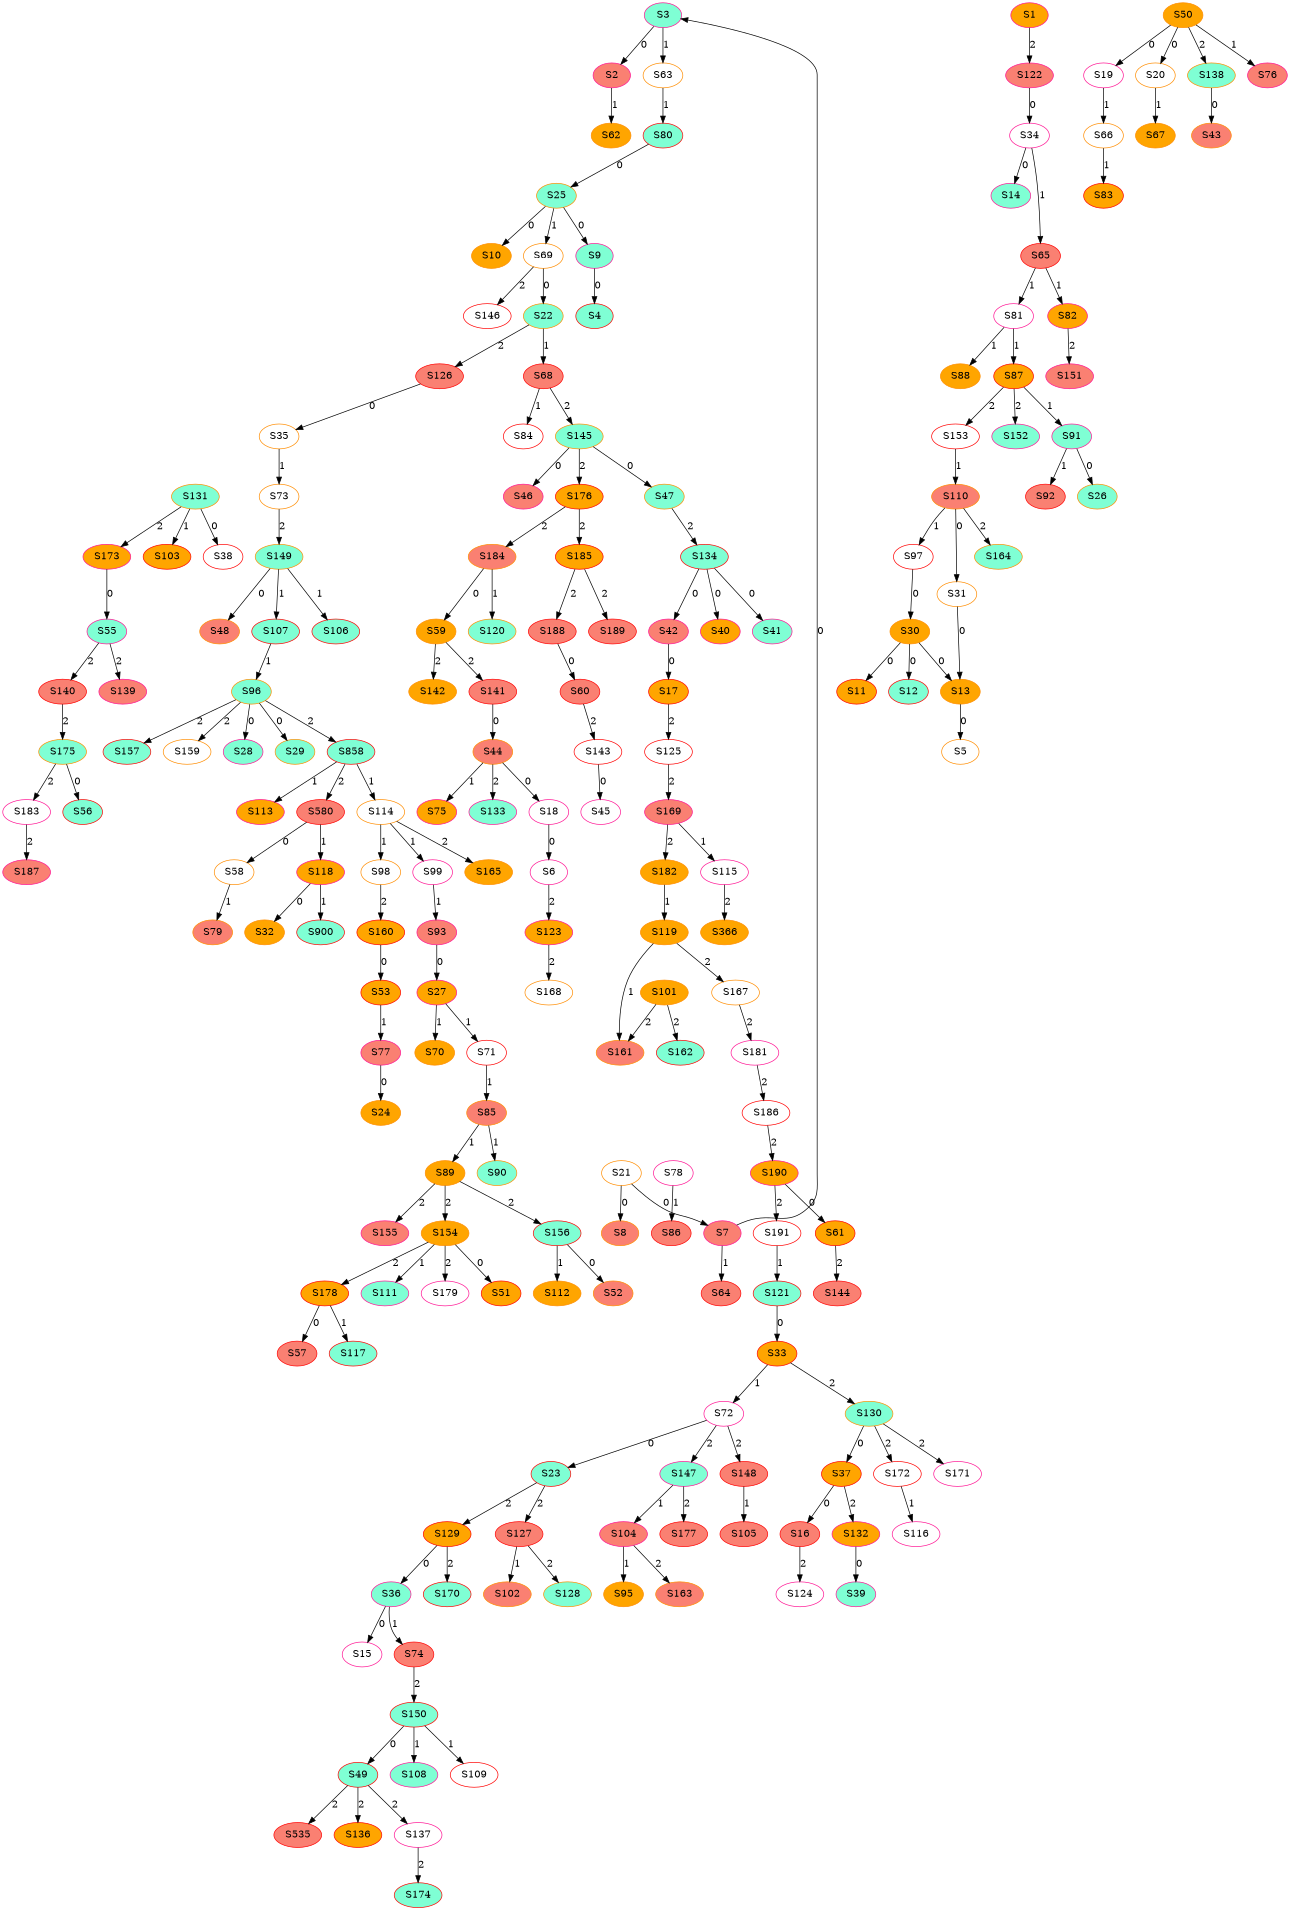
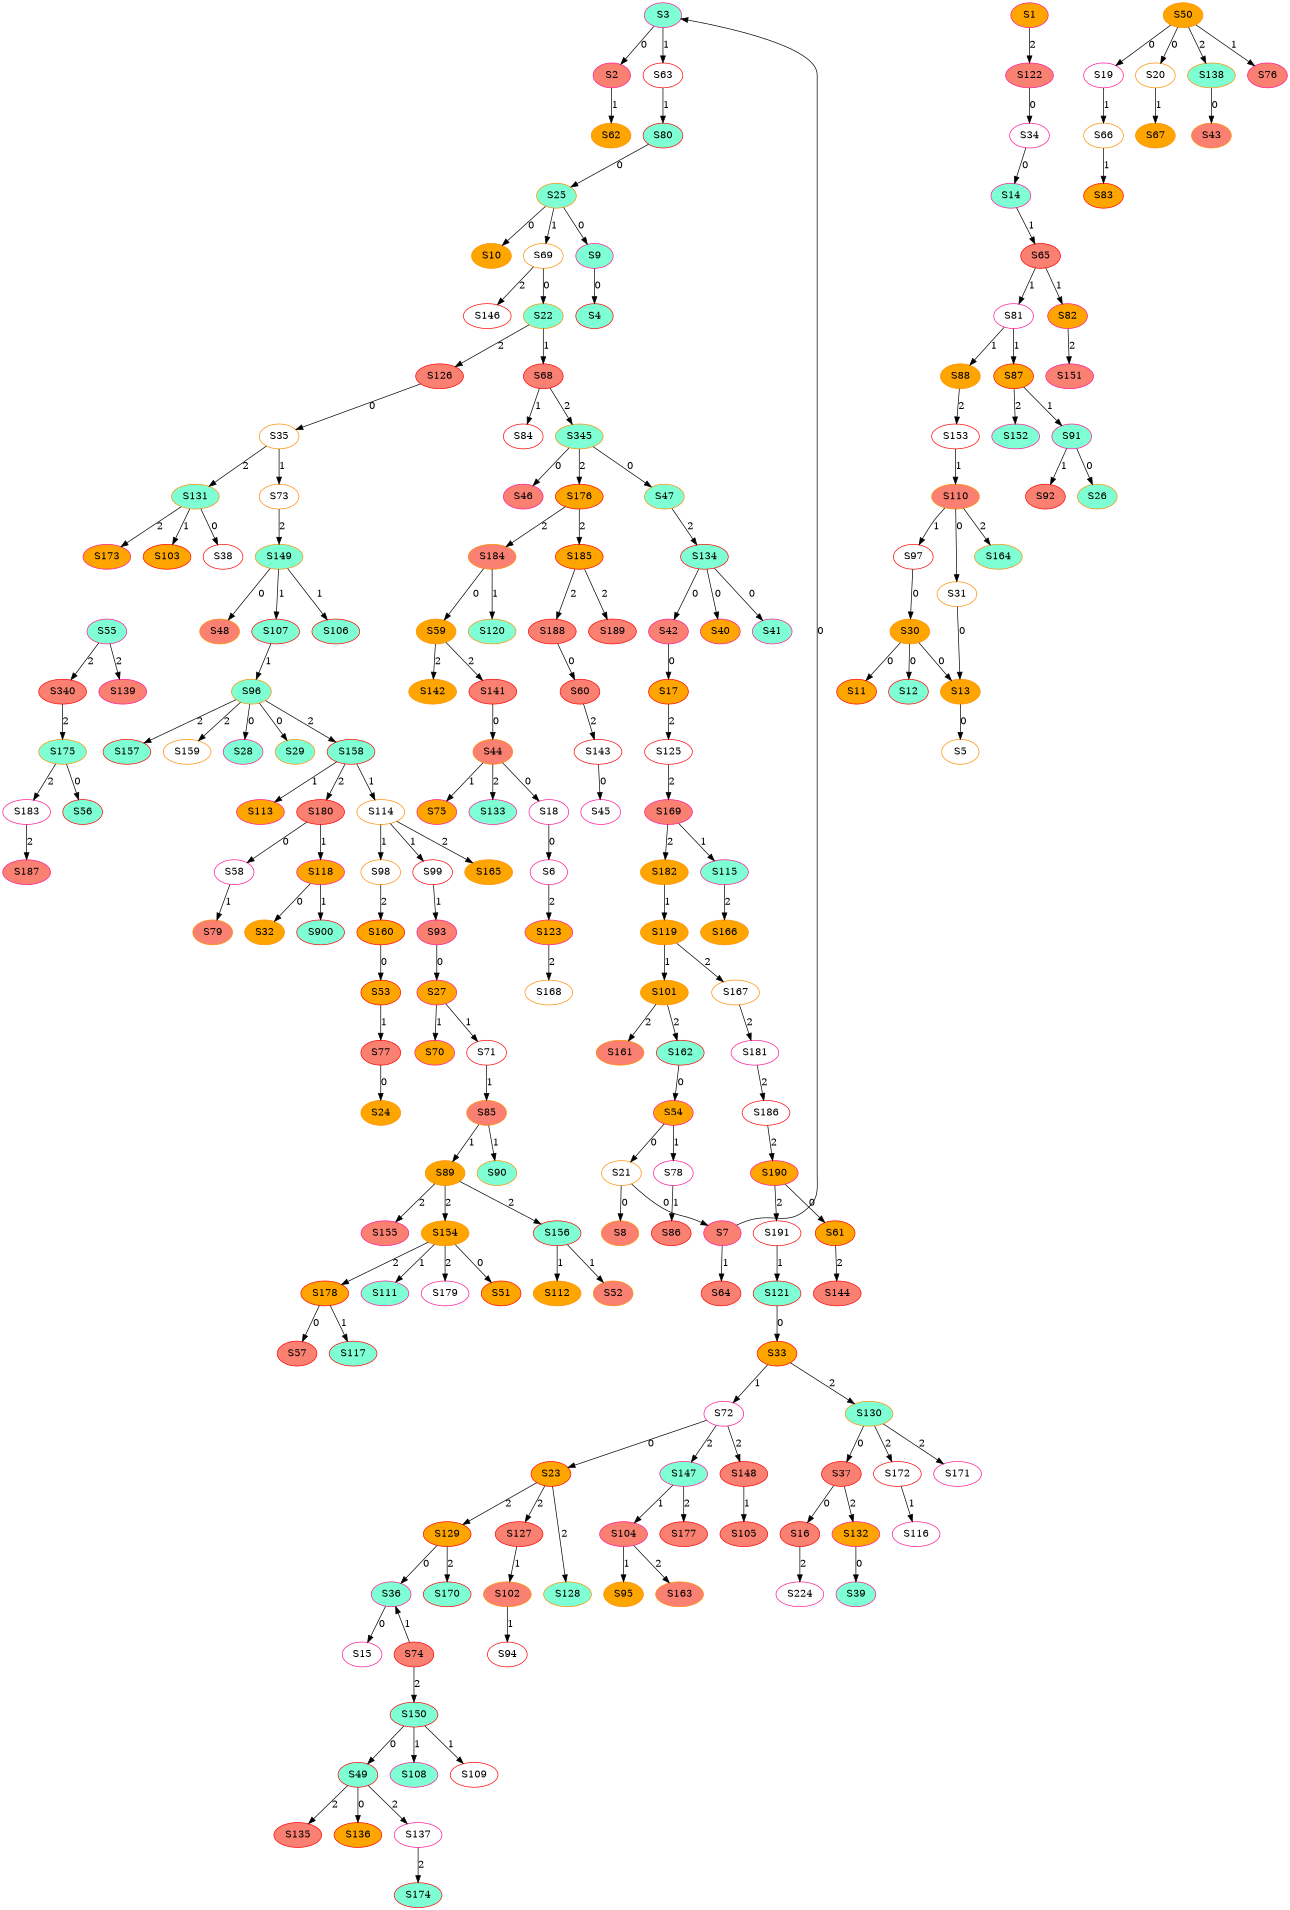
node "S63": color darkorange -> red
edge "S34" -> "S65": now "S14" -> "S65"
edge "S87" -> "S153": now "S88" -> "S153"
node "S145": label "S145" -> "S345"
edge "S35" -> "S131": added, label "2"
edge "S173" -> "S55": removed, label "0"
node "S140": label "S140" -> "S340"
node "S858": label "S858" -> "S158"
node "S580": label "S580" -> "S180"
node "S58": color darkorange -> deeppink
node "S99": color deeppink -> red
node "S115": fillcolor white -> aquamarine
node "S366": label "S366" -> "S166"
edge "S119" -> "S161": now "S119" -> "S101"
node "S77": color deeppink -> red
node "S70": color darkorange -> deeppink
node "S54": added
edge "S156" -> "S52": label "0" -> "1"
node "S23": fillcolor aquamarine -> orange
node "S37": fillcolor orange -> salmon
edge "S127" -> "S128": now "S23" -> "S128"
node "S124": label "S124" -> "S224"
edge "S36" -> "S74": reversed
node "S94": added
edge "S49" -> "S136": label "2" -> "0"
node "S535": label "S535" -> "S135"
